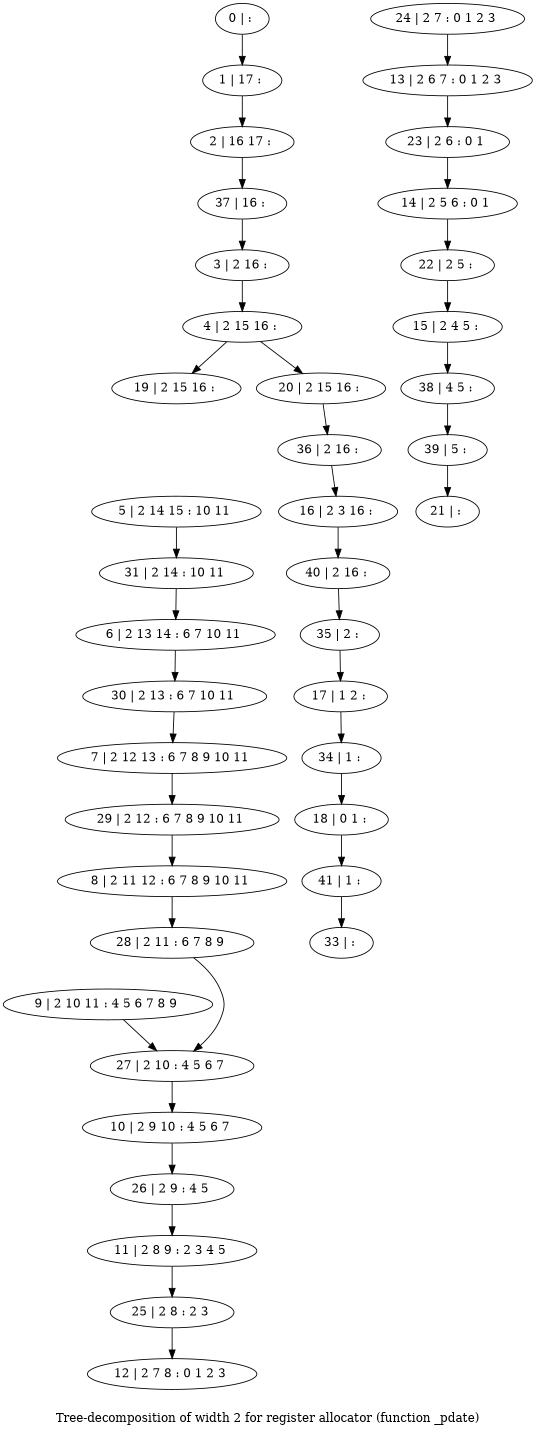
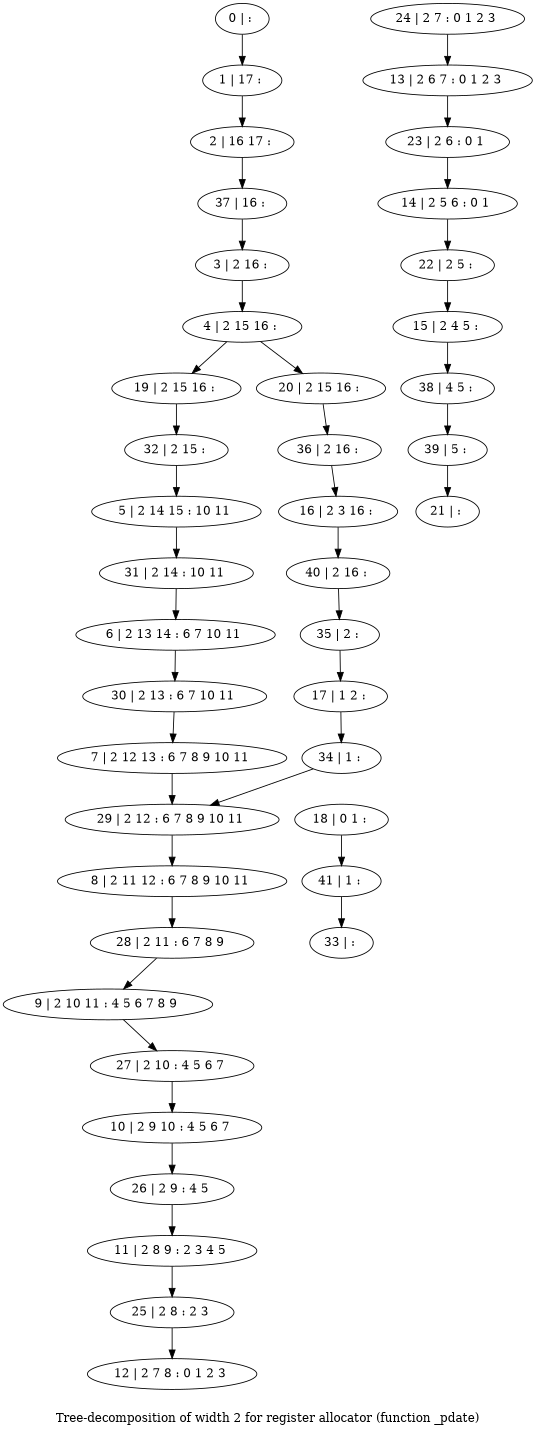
node "32 | 2 15 :": added
edge "34 | 1 :" -> "18 | 0 1 :": now "34 | 1 :" -> "29 | 2 12 : 6 7 8 9 10 11"
edge "28 | 2 11 : 6 7 8 9" -> "27 | 2 10 : 4 5 6 7": now "28 | 2 11 : 6 7 8 9" -> "9 | 2 10 11 : 4 5 6 7 8 9"
